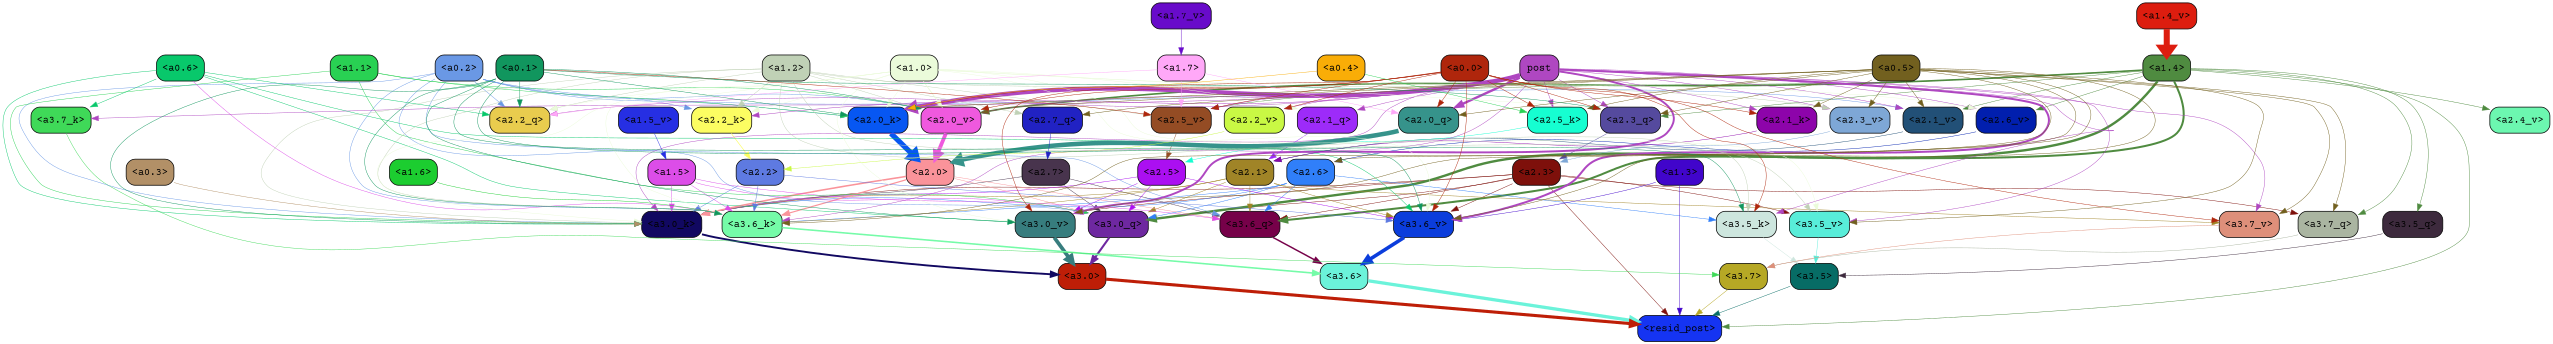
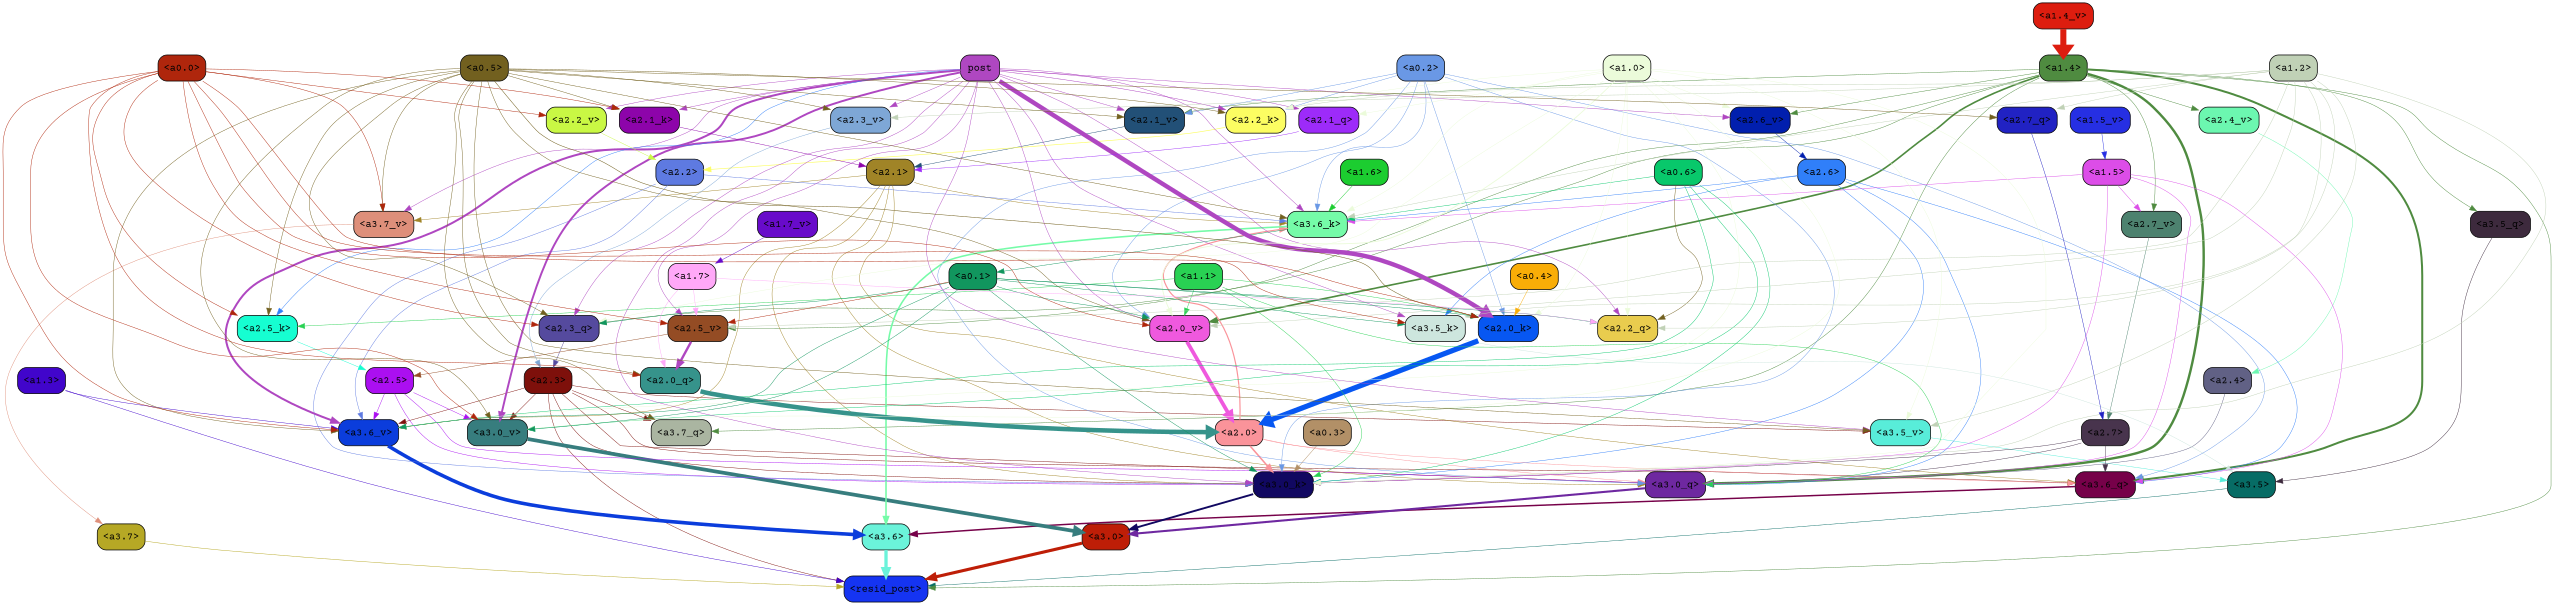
edge "post" -> "<a2.0_q>": now "<a2.5_v>" -> "<a2.0_q>"
edge "post" -> "<a2.5_k>": color #af47c1 -> #307ff9
edge "<a0.2>" -> "<a2.2_q>": removed
edge "<a0.4>" -> "<a2.5_k>": now "<a1.1>" -> "<a2.5_k>"
edge "<a0.6>" -> "<a2.2_q>": color #08c86b -> #72601f
node "<a3.7_k>": removed
edge "<a0.5>" -> "<a2.6>": now "<a0.5>" -> "<a2.2_k>"
edge "<a0.1>" -> "<a3.6_k>": reversed
edge "<a0.6>" -> "<a3.6_k>": color #dc4de8 -> #08c86b
node "<a2.7_v>": added
edge "<a3.7_q>" -> "<a3.7>": removed
node "<a2.4>": added
